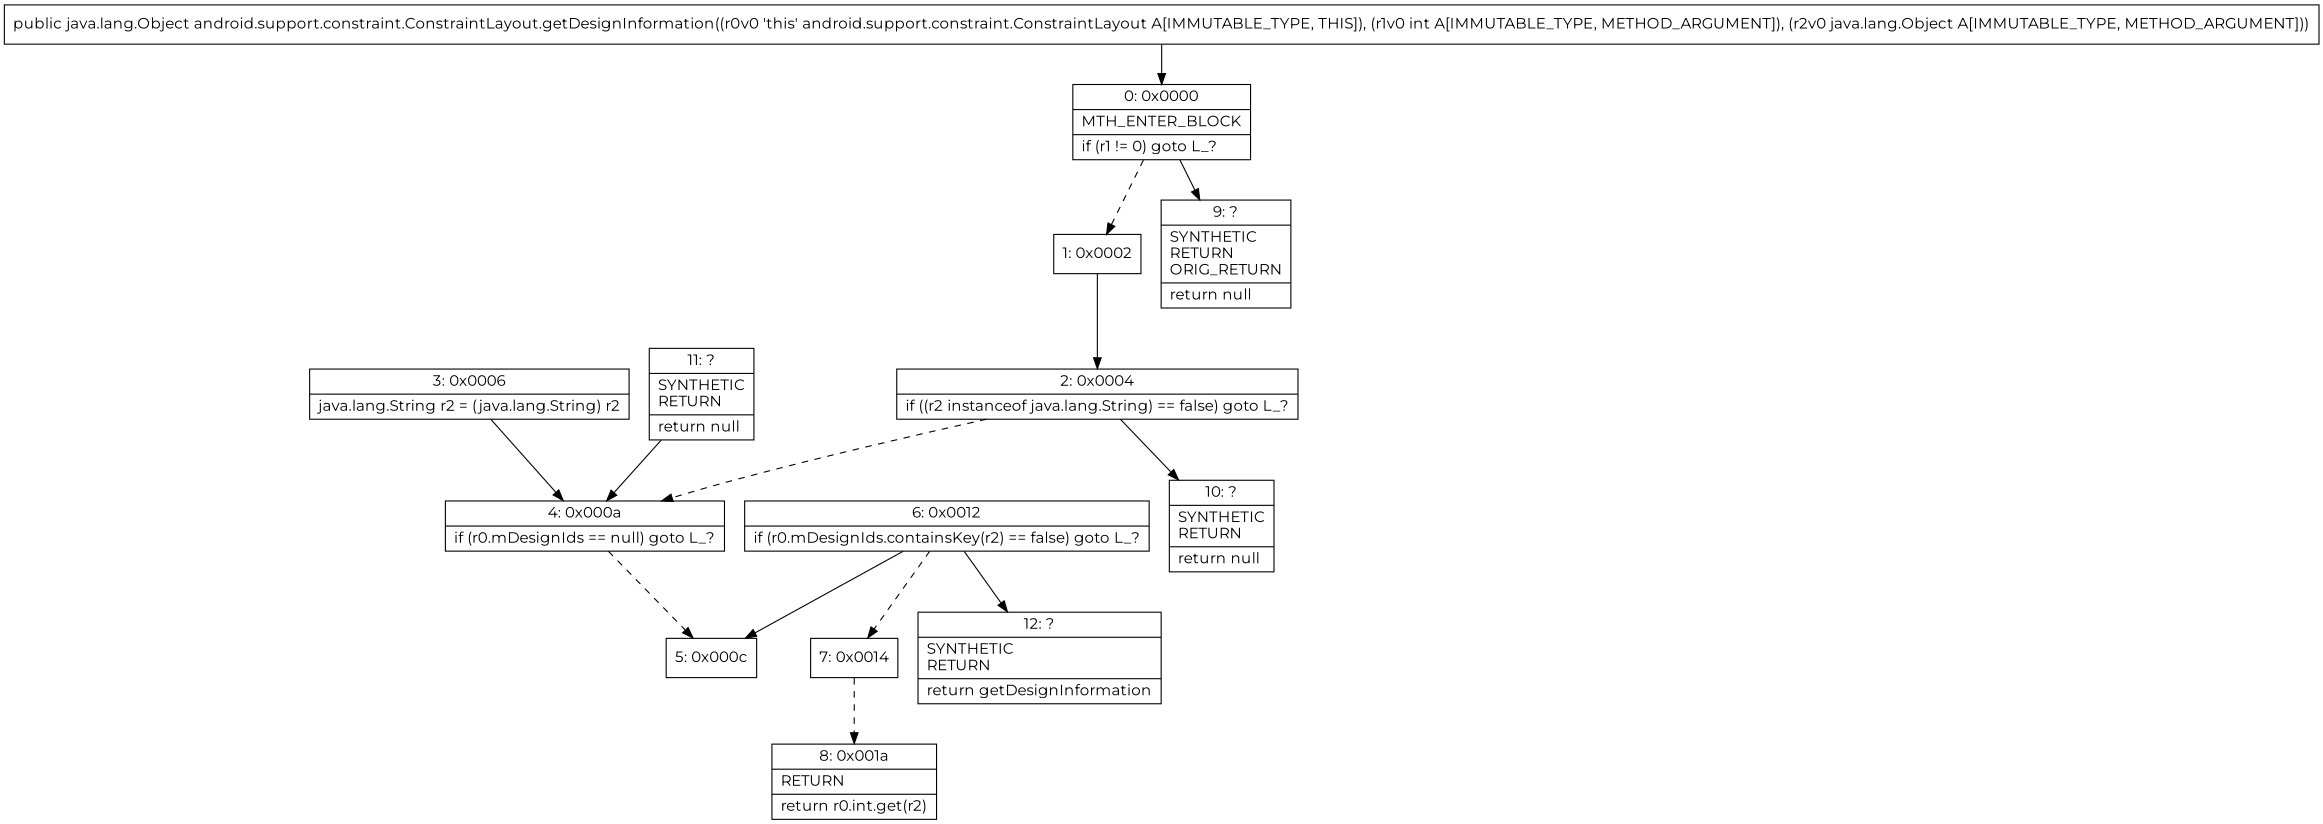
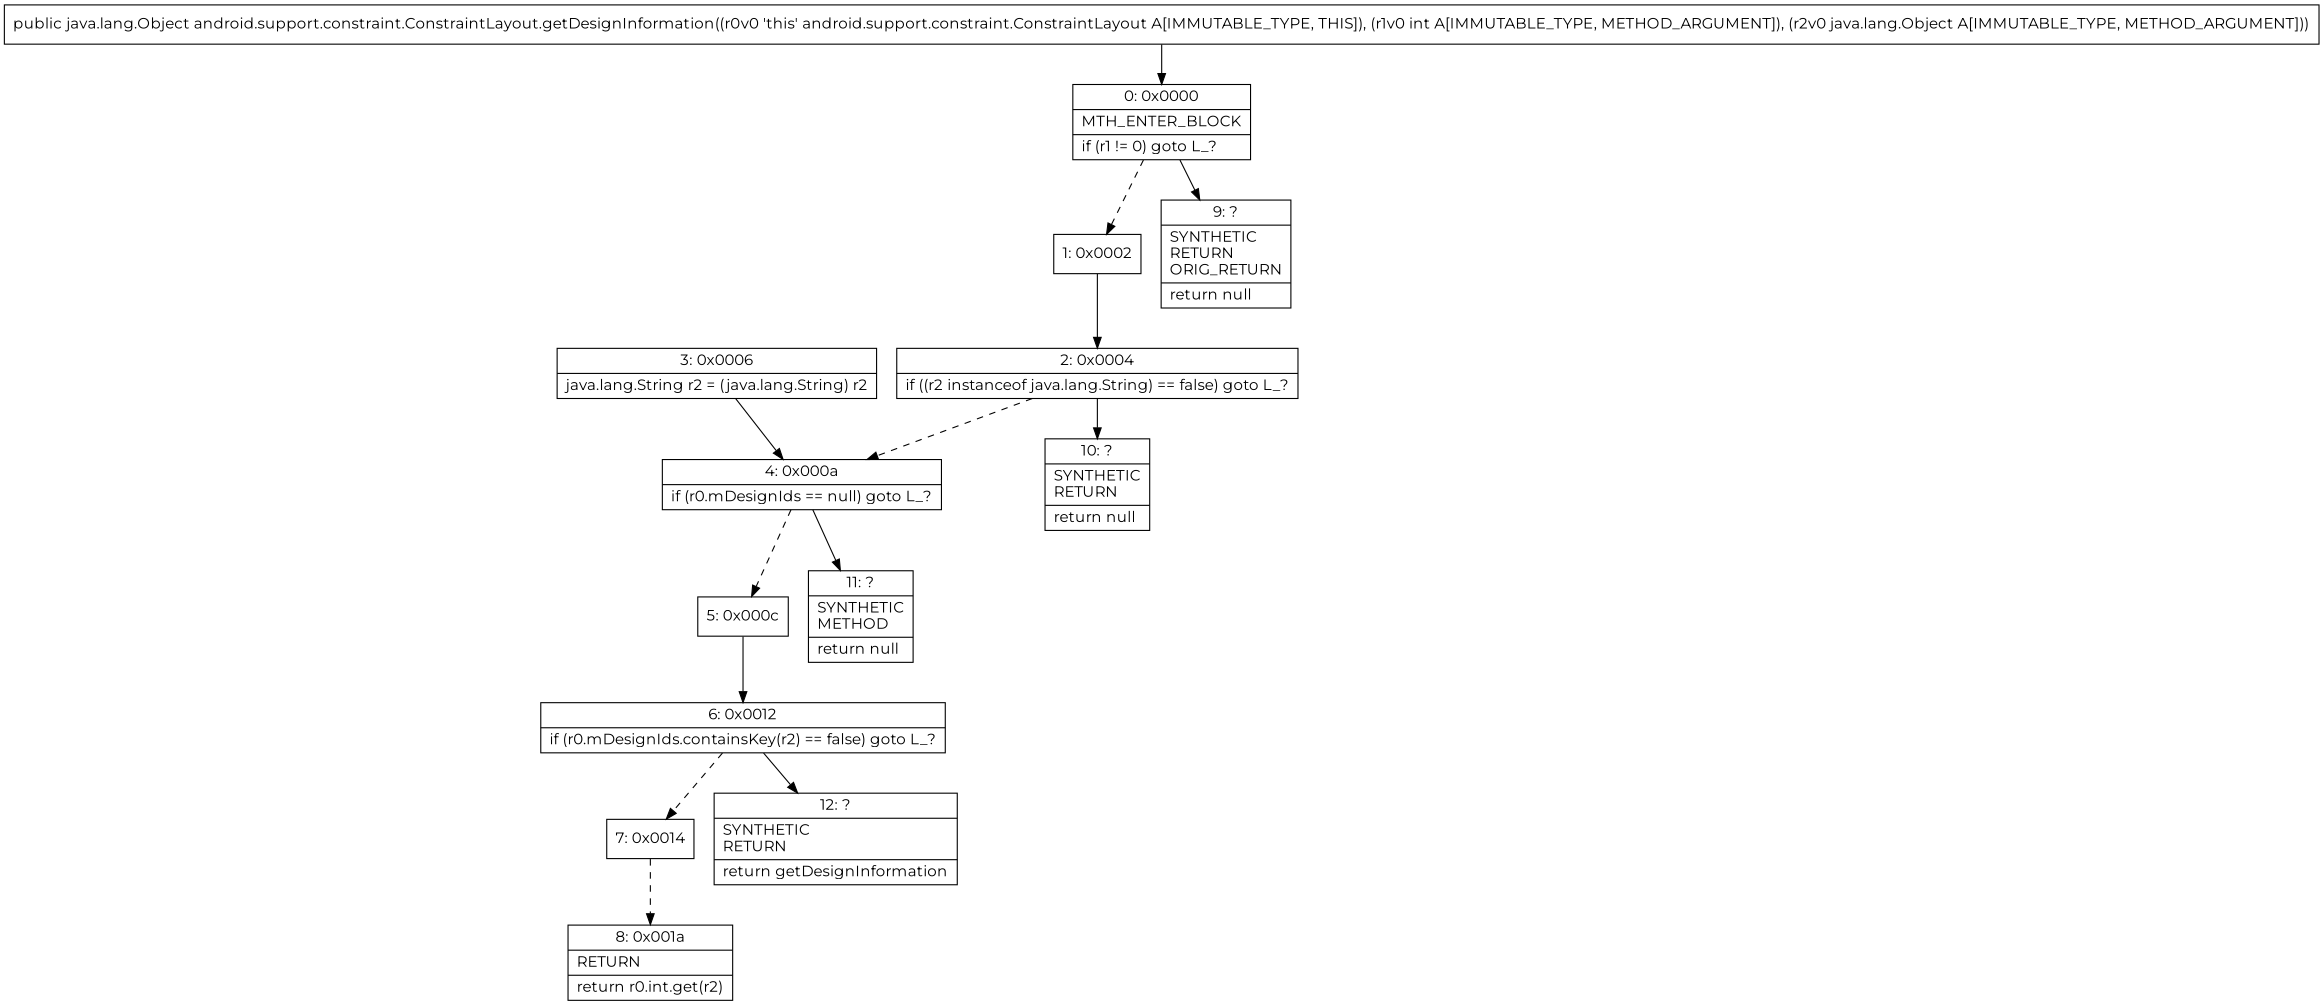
node "11: ?": text "RETURN" -> "METHOD"
edge "11: ?" -> "4: 0x000a": reversed
edge "6: 0x0012" -> "5: 0x000c": reversed
